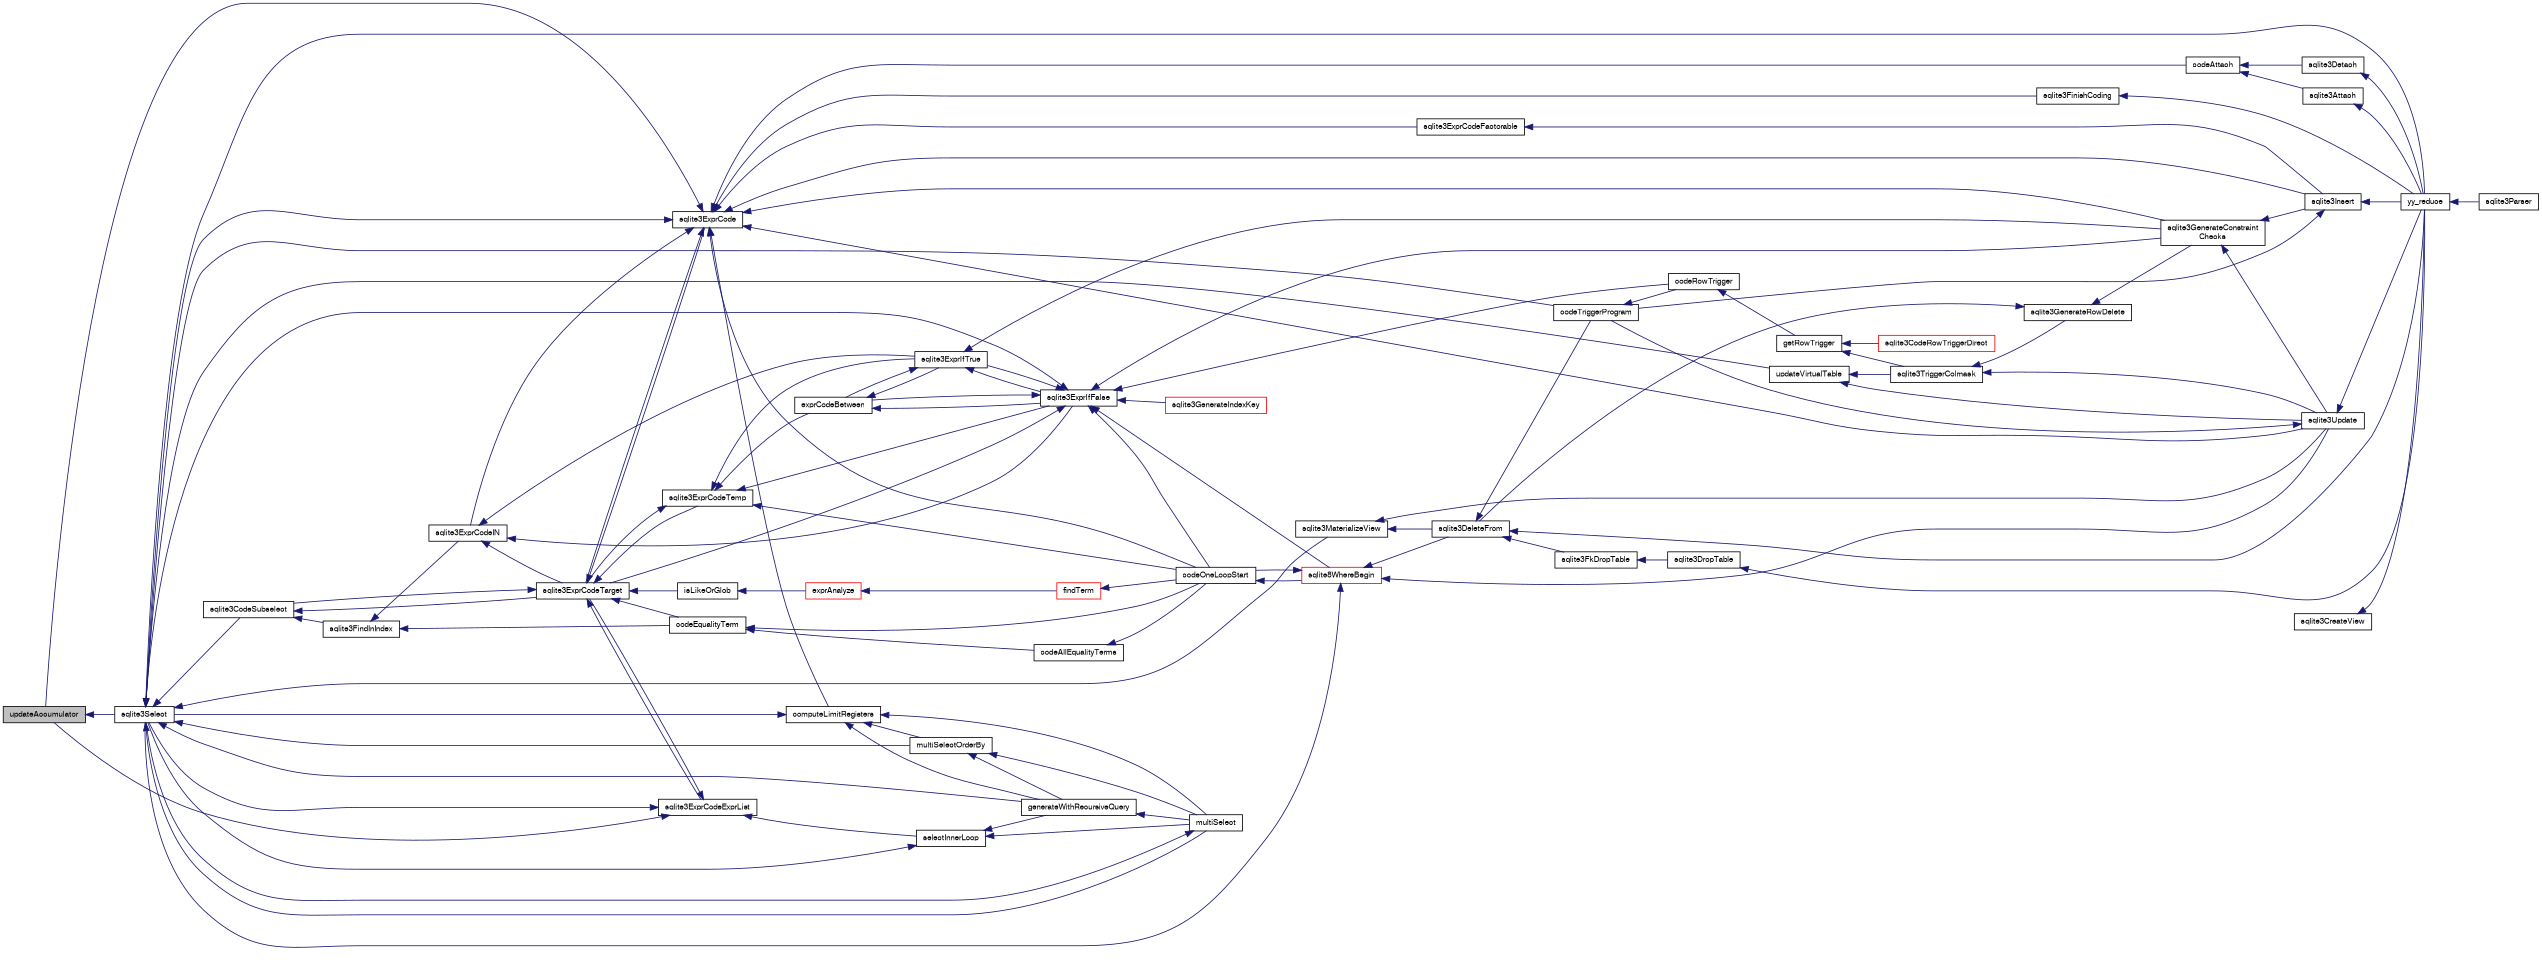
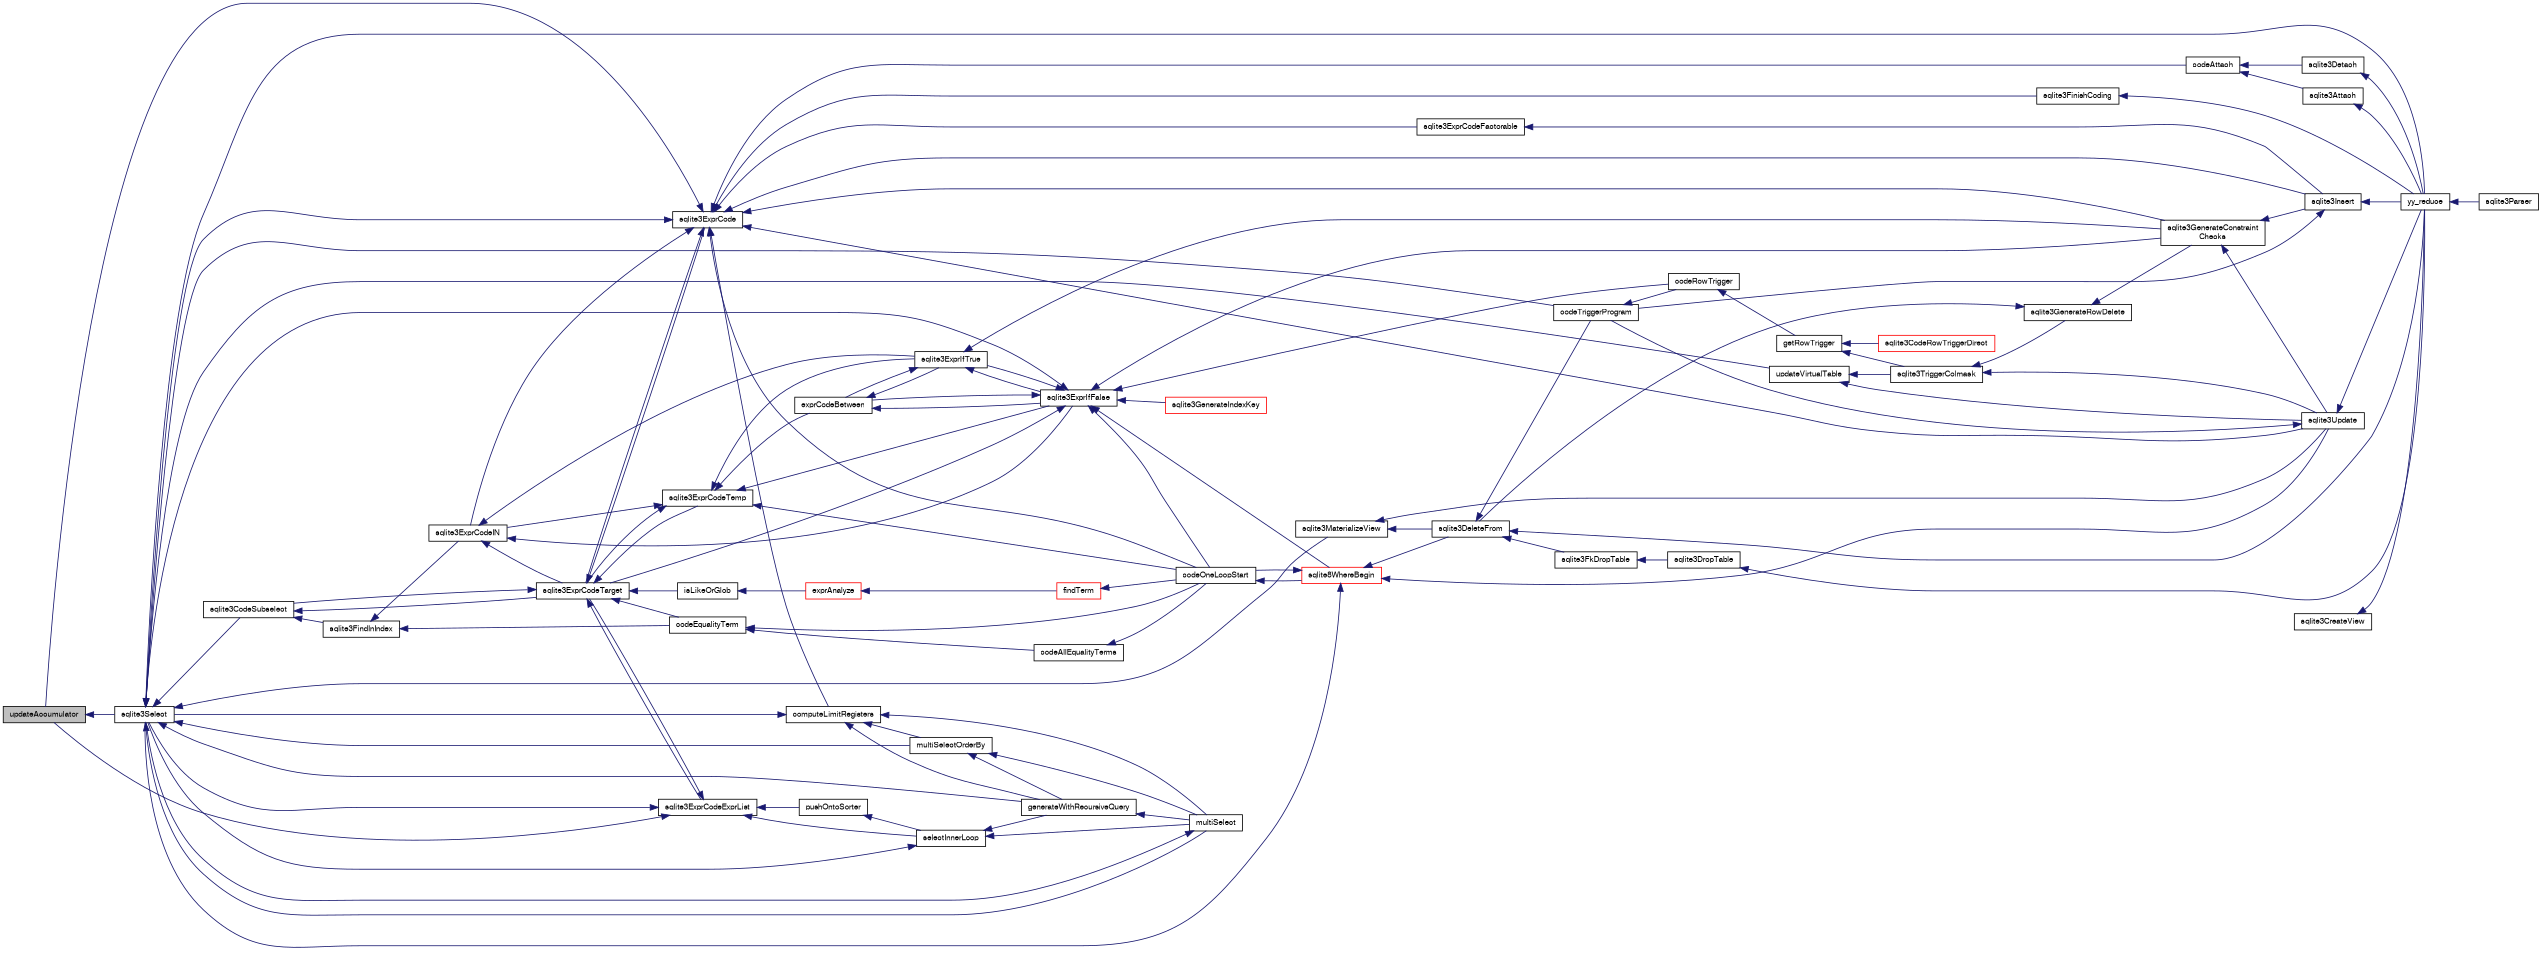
edge "sqlite3ExprCodeIN" -> "sqlite3ExprCodeTemp": added
node "pushOntoSorter": added
